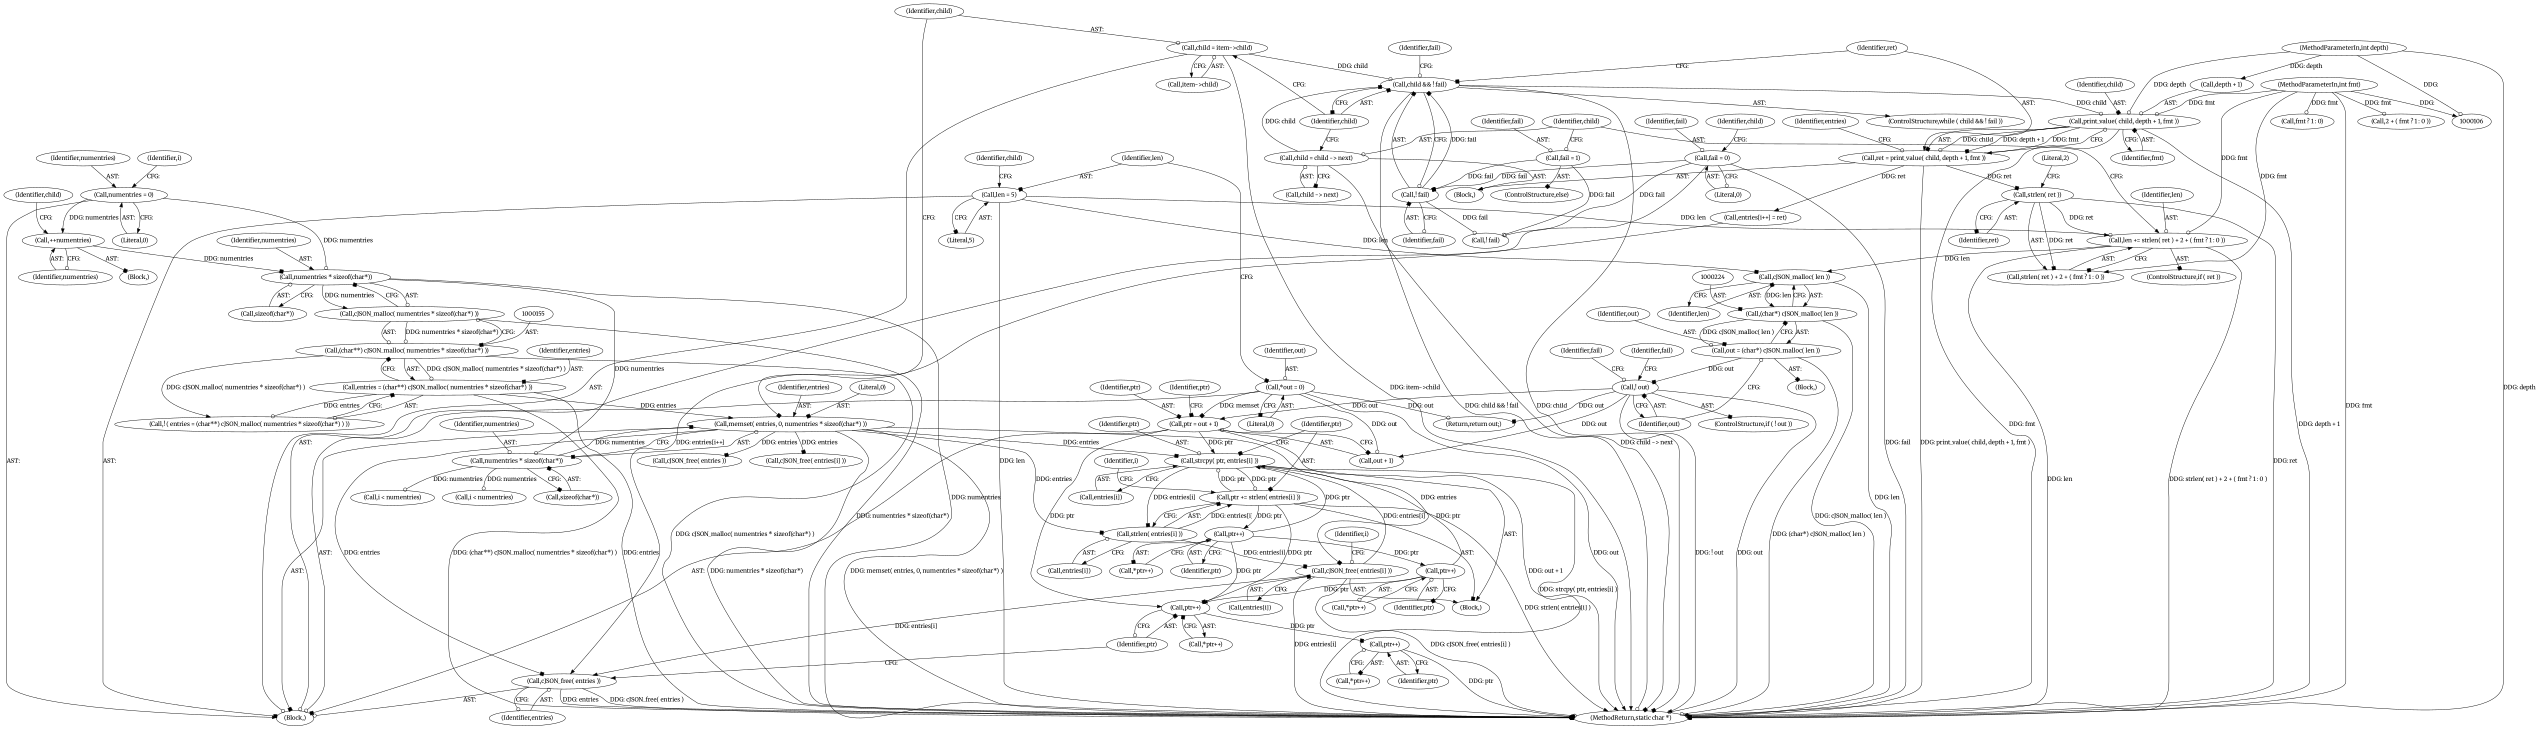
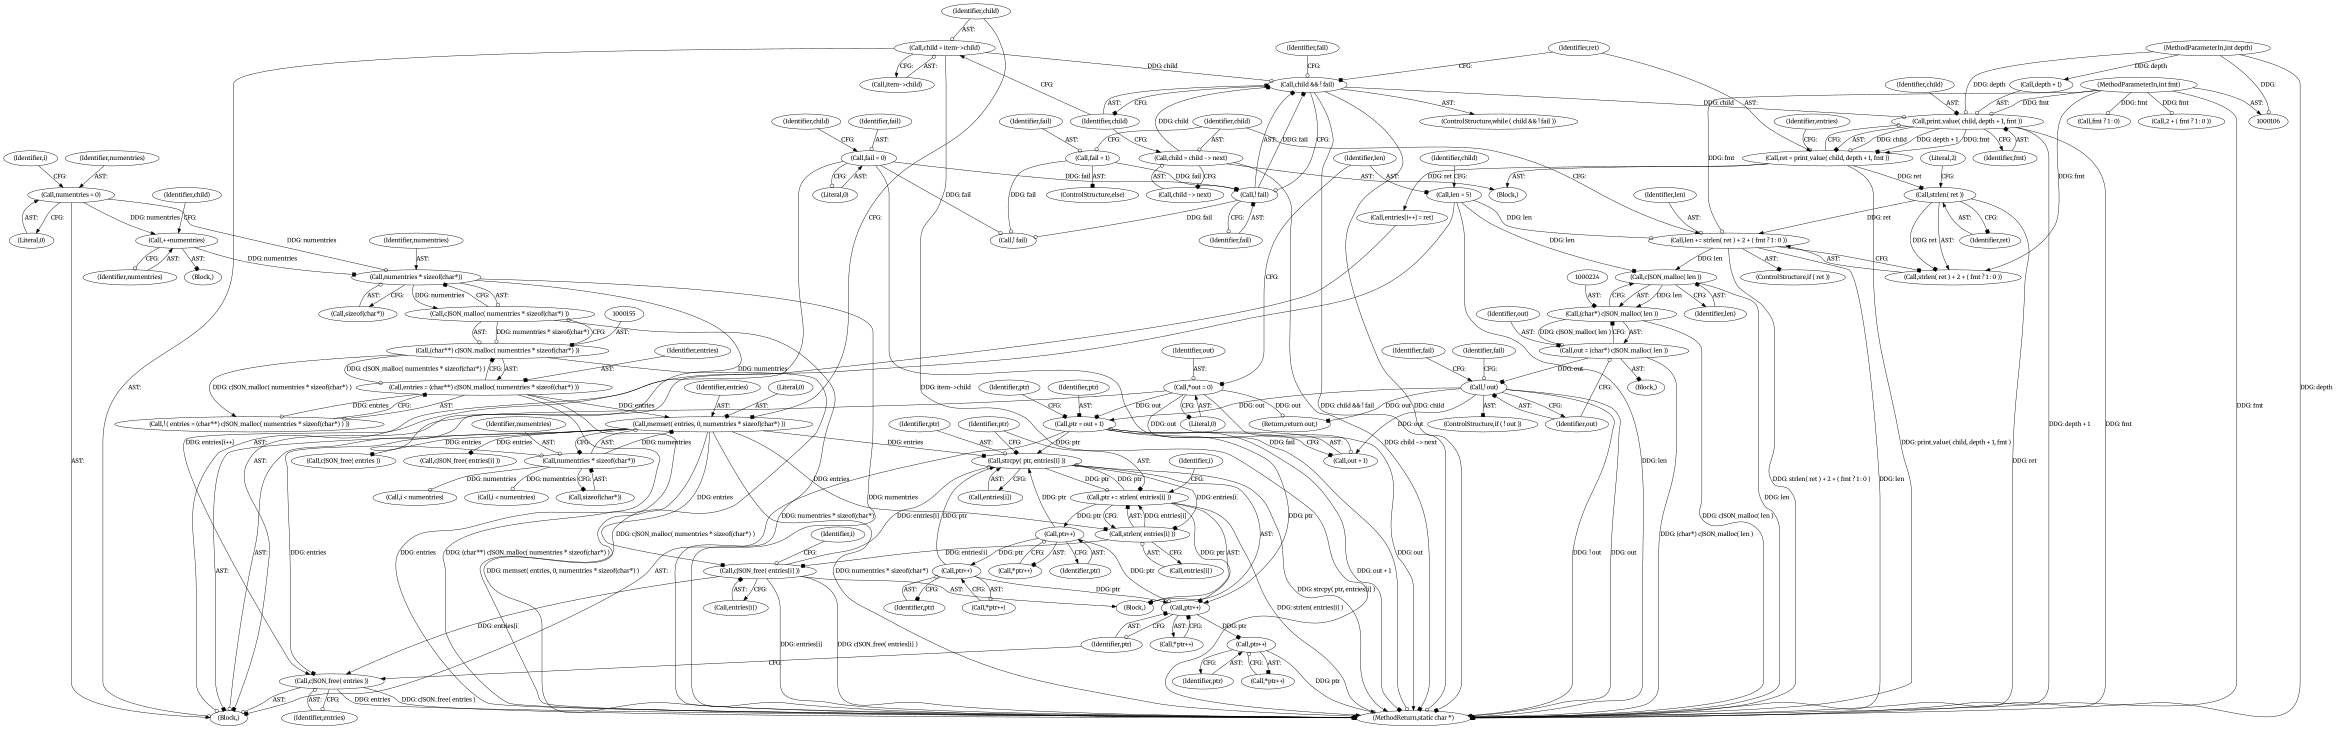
edge "(MethodParameterIn,int fmt)" -> "1000106": label "DDG: " -> "AST: "
node "(Literal,5)": removed
edge "(Call,*out = 0)" -> "(Call,ptr = out + 1)": label "DDG: memset" -> "DDG: out"
